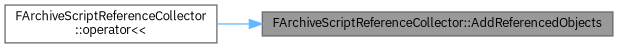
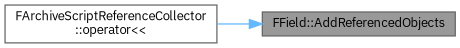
node "FArchiveScriptReferenceCollector::AddReferencedObjects": label "FArchiveScriptReferenceCollector::AddReferencedObjects" -> "FField::AddReferencedObjects"
